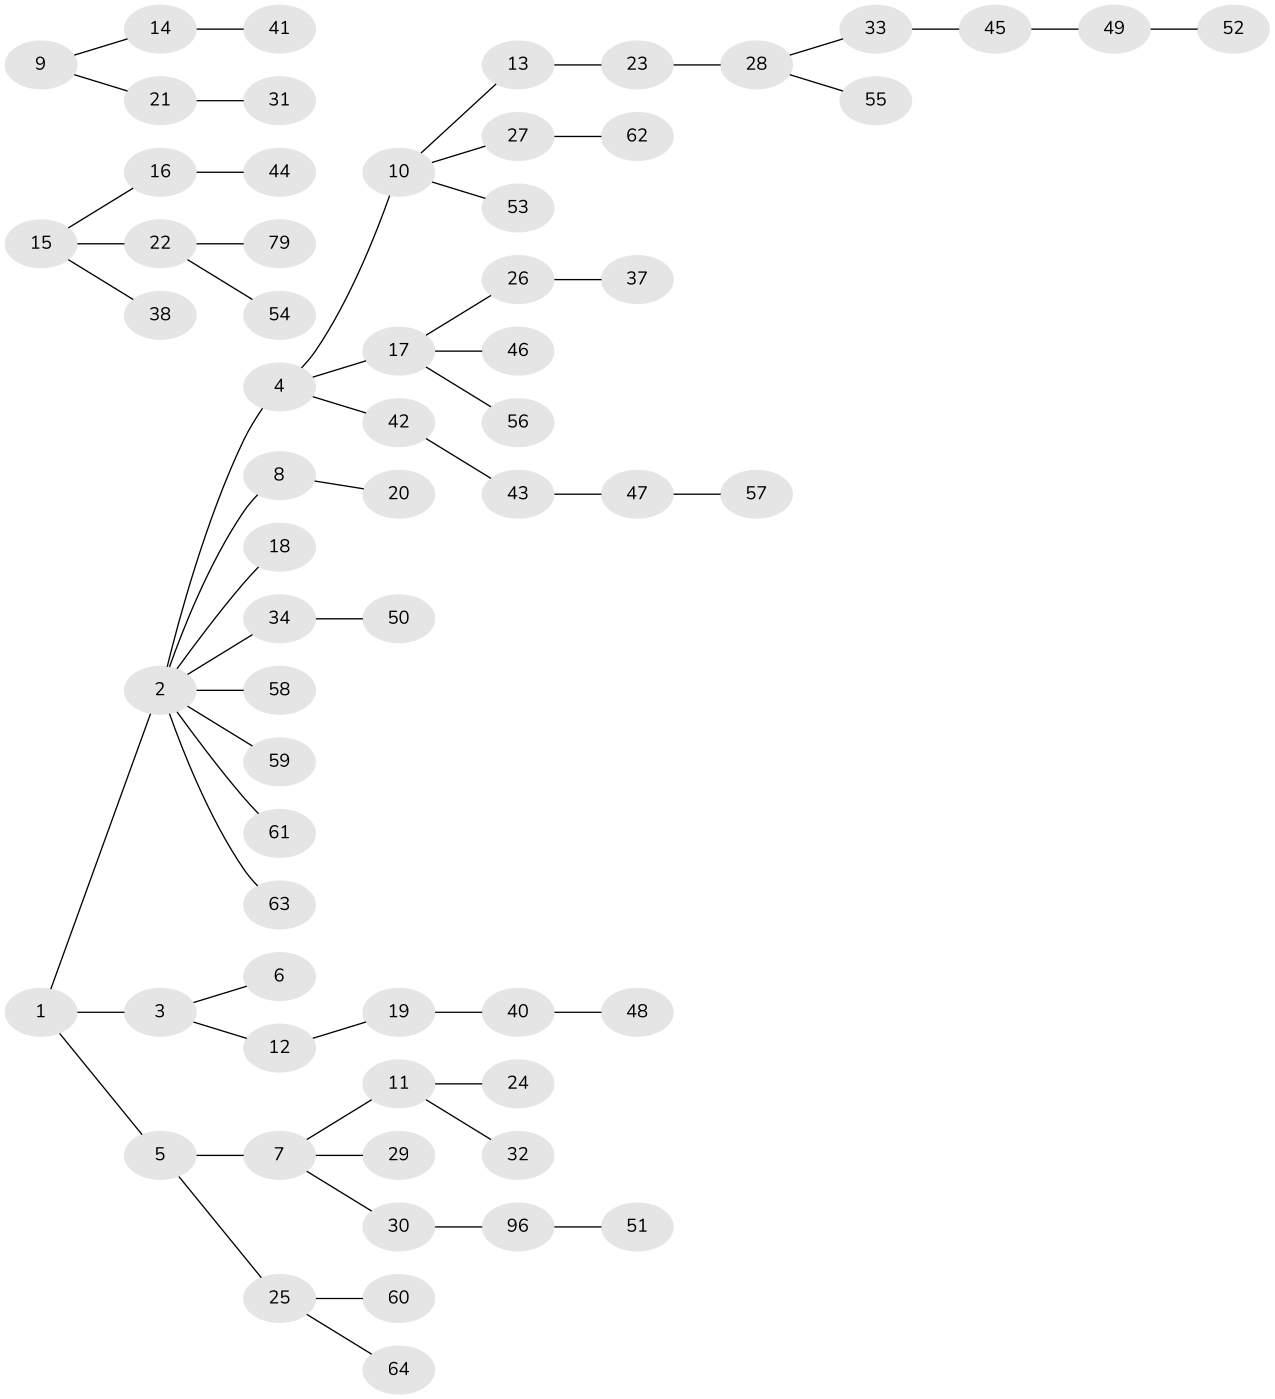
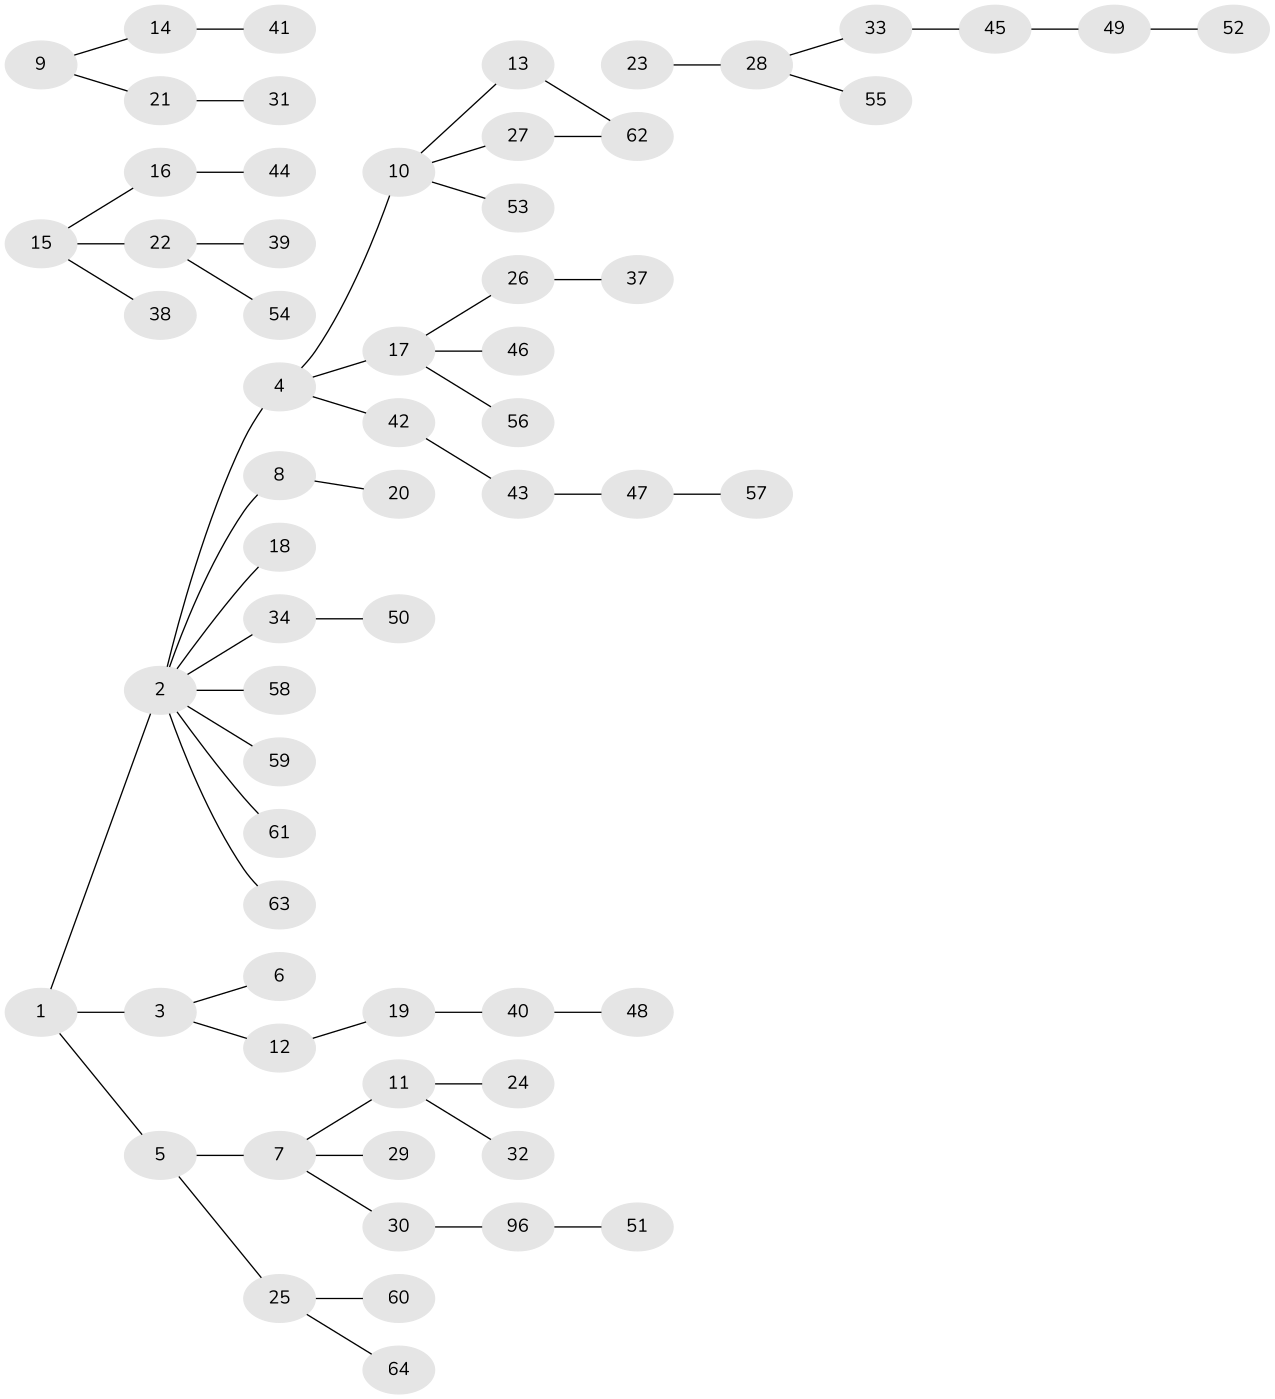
edge "13" -- "23": now "13" -- "62"
node "79": label "79" -> "39"
